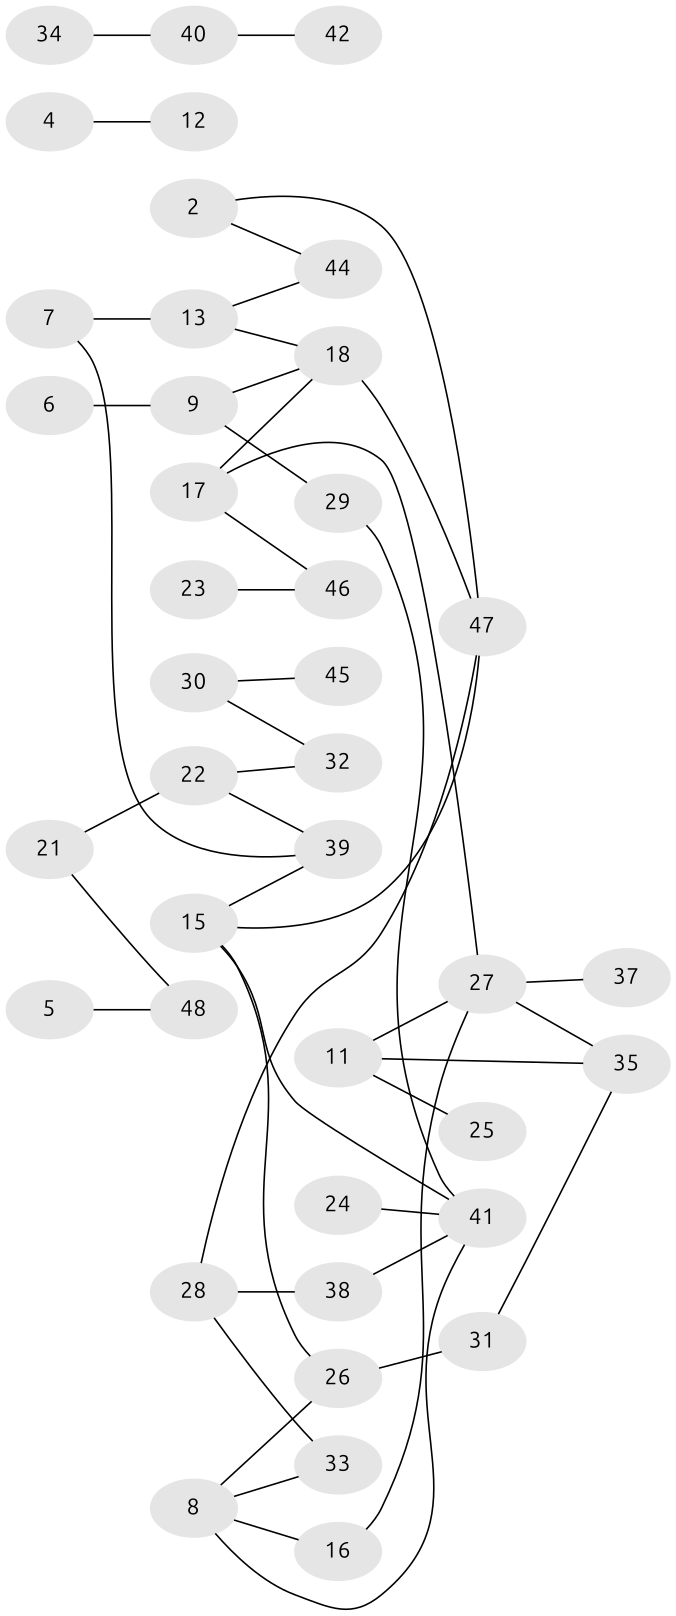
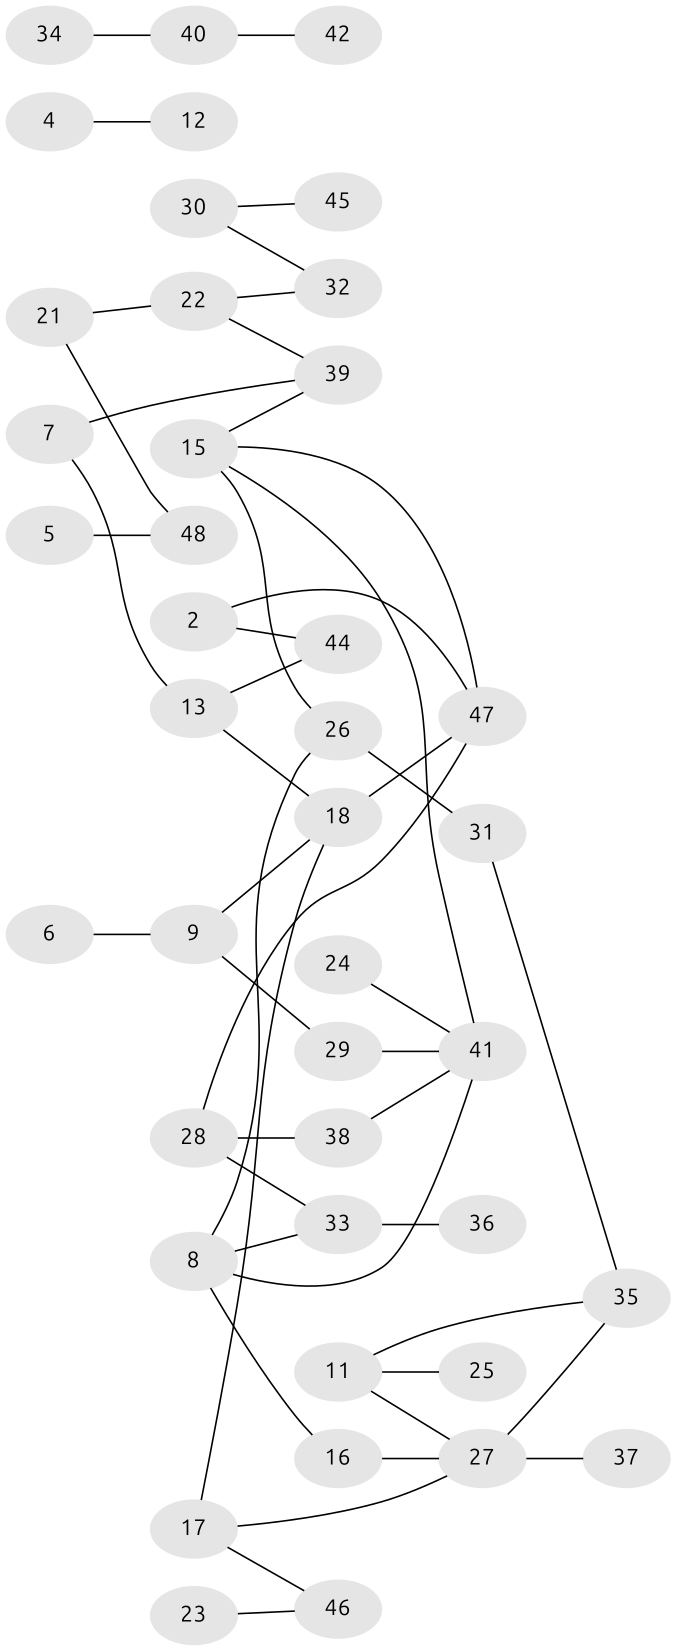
node "36": added
